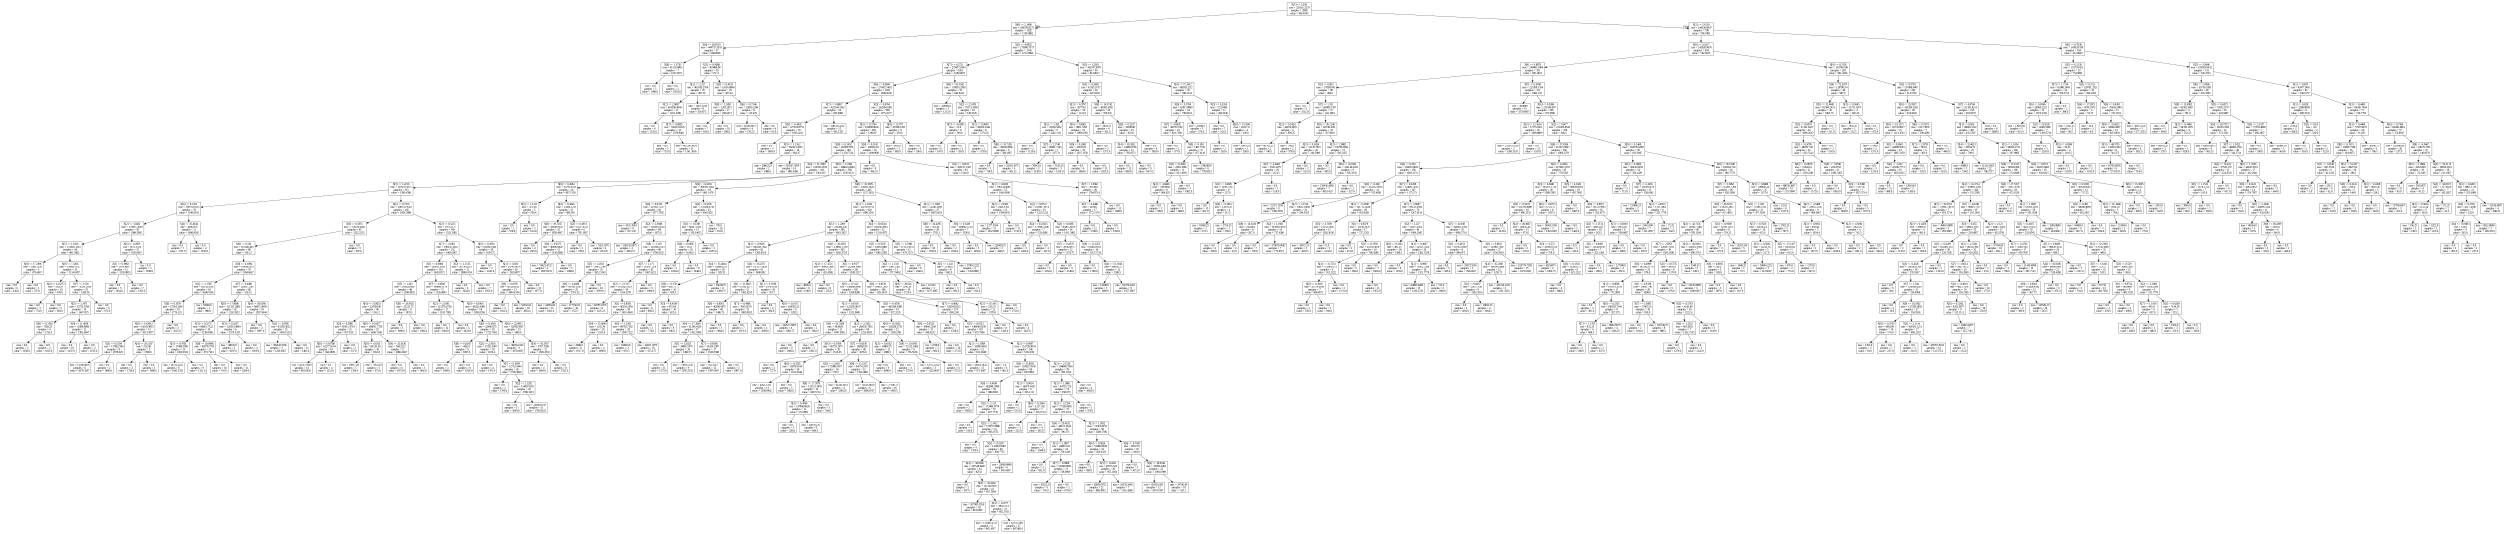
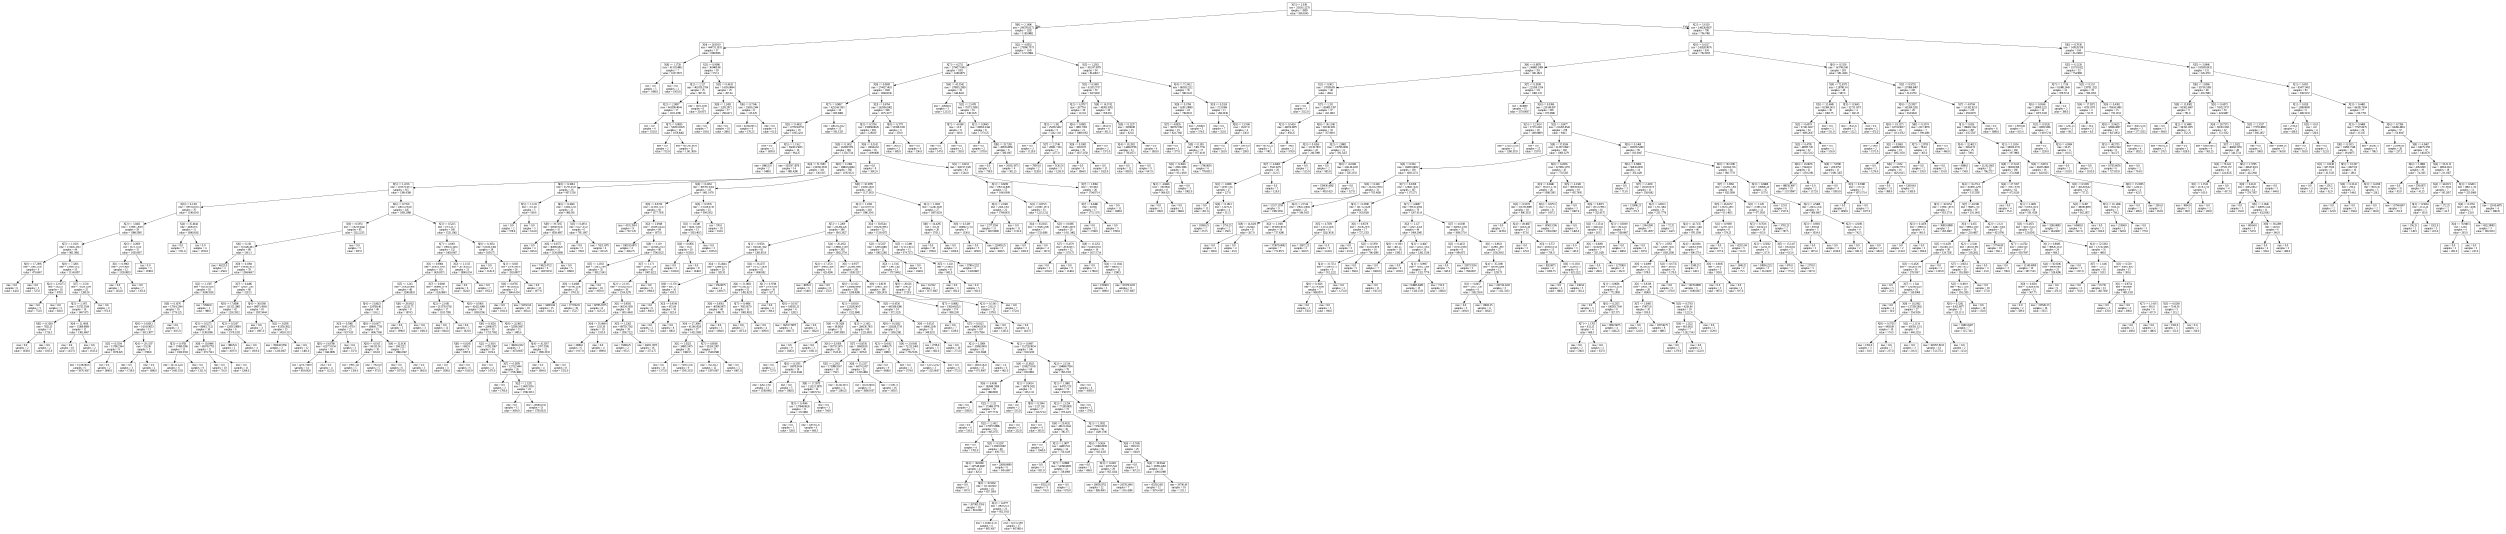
edge "X[5] <= 1.182 mse = 25230.5432 samples = 9 value = 1242.1111" -> "X[7] <= 2.2748 mse = 26961.7143 samples = 7 value = 1277.0": reversed
edge "mse = 0.0 samples = 7 value = 312.0" -> "mse = 0.0 samples = 2 value = 263.0": now "X[8] <= 13.9141 mse = 16217.0 samples = 4 value = 236.0" -> "mse = 0.0 samples = 2 value = 263.0"
edge "X[1] <= 1.128 mse = 73598.5764 samples = 12 value = 477.5833" -> "X[5] <= 8.7636 mse = 64510.24 samples = 10 value = 415.6": added
edge "X[6] <= 0.6753 mse = 6721.75 samples = 8 value = 1437.5" -> "mse = 0.0 samples = 5 value = 1465.0": now "mse = 0.0 samples = 3 value = 1007.0" -> "mse = 0.0 samples = 5 value = 1465.0"
node "mse = 0.0 samples = 7 value = 702.0": removed
edge "X[3] <= 0.5062 mse = 32212.16 samples = 5 value = 217.8" -> "mse = 1640.25 samples = 2 value = 75.5": now "mse = 42315.04 samples = 5 value = 512.6" -> "mse = 1640.25 samples = 2 value = 75.5"
node "mse = 46225.0 samples = 2 value = 450.0": added
node "mse = 103774.7289 samples = 15 value = 1078.9333": removed
node "mse = 256.6875 samples = 4 value = 1288.75": label "mse = 256.6875 samples = 4 value = 1288.75" -> "mse = 256.6875 value = 4 value = 1288.75"
node "mse = 230.64 samples = 5 value = 581.4": added
node "mse = 0.0 samples = 9 value = 476.0": label "mse = 0.0 samples = 9 value = 476.0" -> "mse = 0.0 value = 9 value = 476.0"
node "X[2] <= 2.3606 mse = 16543.284 samples = 9 value = 313.7778": removed
edge "X[4] <= 22.6273 mse = 5625.0 samples = 10 value = 678.0" -> "mse = 0.0 samples = 5 value = 603.0": reversed
edge "mse = 0.0 samples = 6 value = 866.0" -> "mse = 0.0 samples = 2 value = 774.0": now "X[3] <= 0.4546 mse = 615.04 samples = 10 value = 823.6" -> "mse = 0.0 samples = 2 value = 774.0"
edge "mse = 10493.6327 samples = 7 value = 125.7143" -> "mse = 0.0 samples = 2 value = 123.0": now "X[0] <= 0.5242 mse = 8162.9877 samples = 9 value = 125.1111" -> "mse = 0.0 samples = 2 value = 123.0"
edge "X[0] <= 0.3344 mse = 3127.102 samples = 7 value = 316.5714" -> "mse = 0.0 samples = 3 value = 252.0": now "mse = 0.0 samples = 2 value = 535.0" -> "mse = 0.0 samples = 3 value = 252.0"
